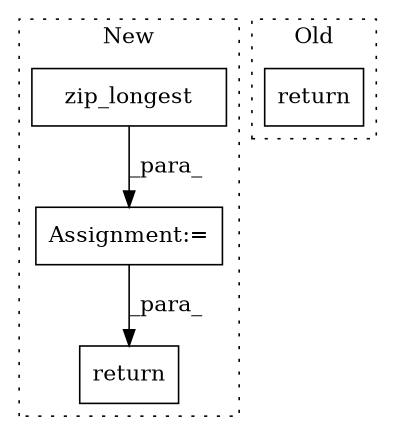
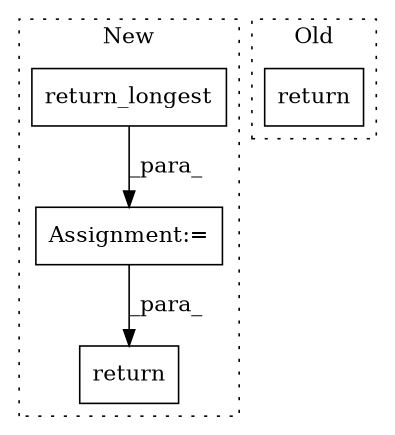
node "zip_longest": label "zip_longest" -> "return_longest"
